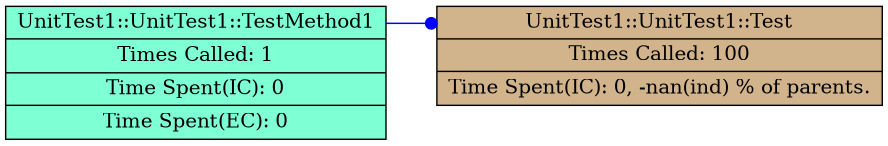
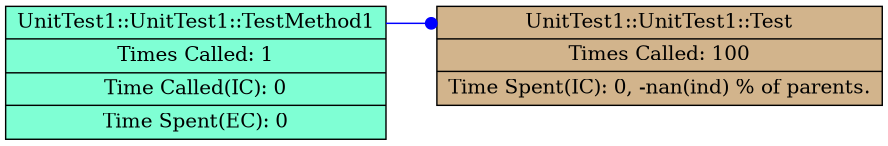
node "UnitTest1::UnitTest1::TestMethod1": text "Time Spent(IC): 0" -> "Time Called(IC): 0"
